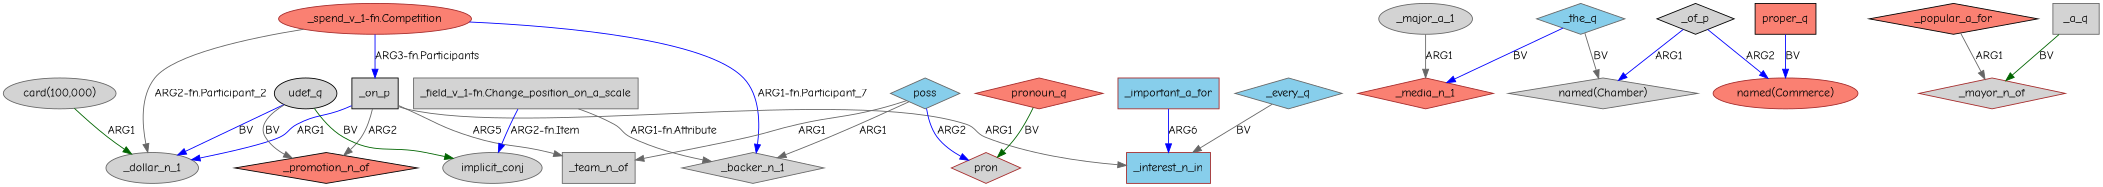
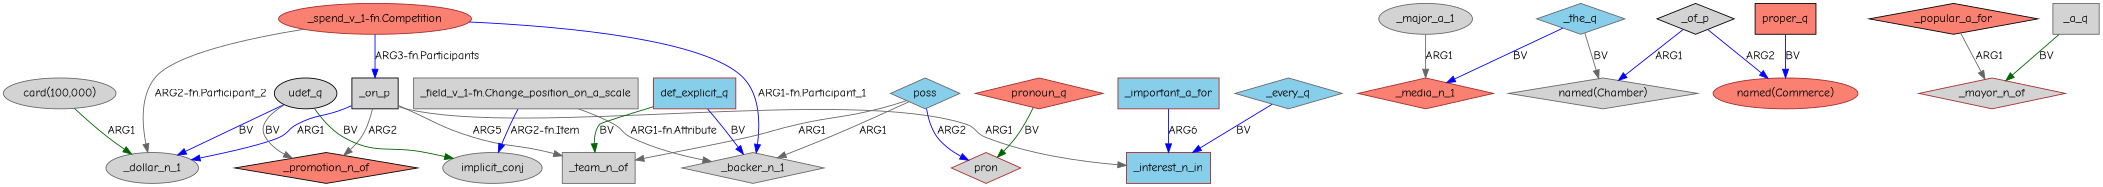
node "def_explicit_q": added
edge "_spend_v_1-fn.Competition" -> "_backer_n_1": label "ARG1-fn.Participant_7" -> "ARG1-fn.Participant_1"
edge "_every_q" -> "_interest_n_in": color gray40 -> blue
